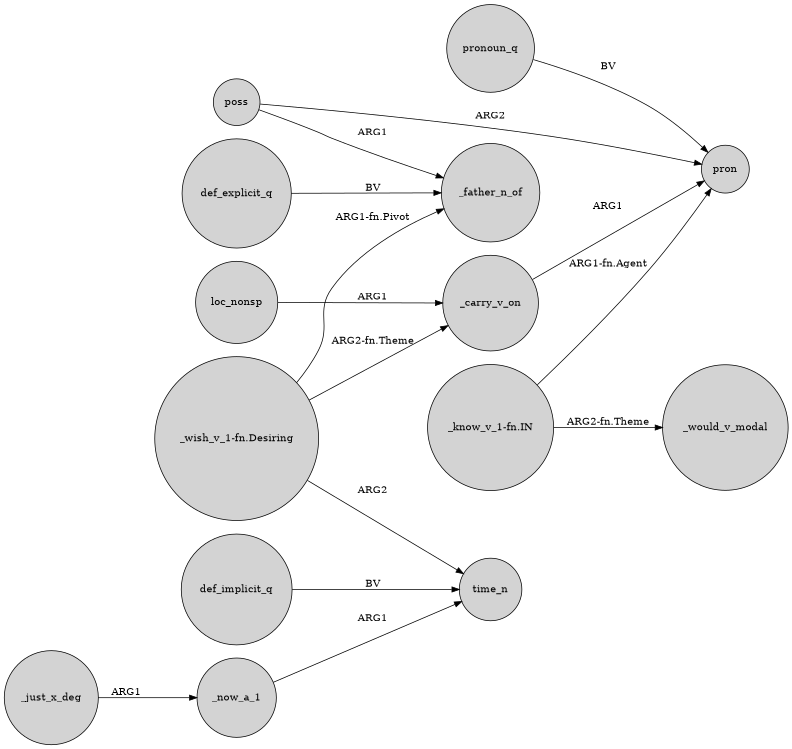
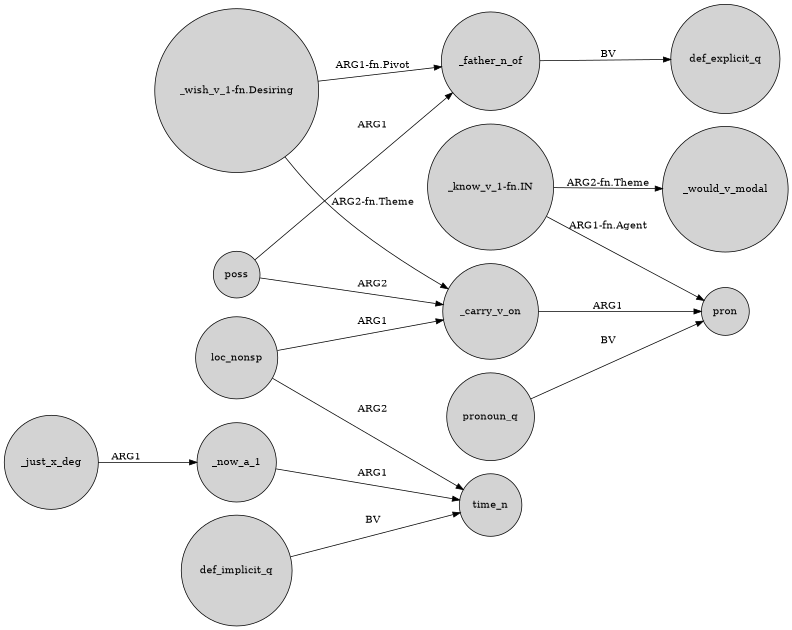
edge "poss" -> "pron": now "poss" -> "_carry_v_on"
edge "def_explicit_q" -> "_father_n_of": reversed
edge "_wish_v_1-fn.Desiring" -> "time_n": now "loc_nonsp" -> "time_n"
